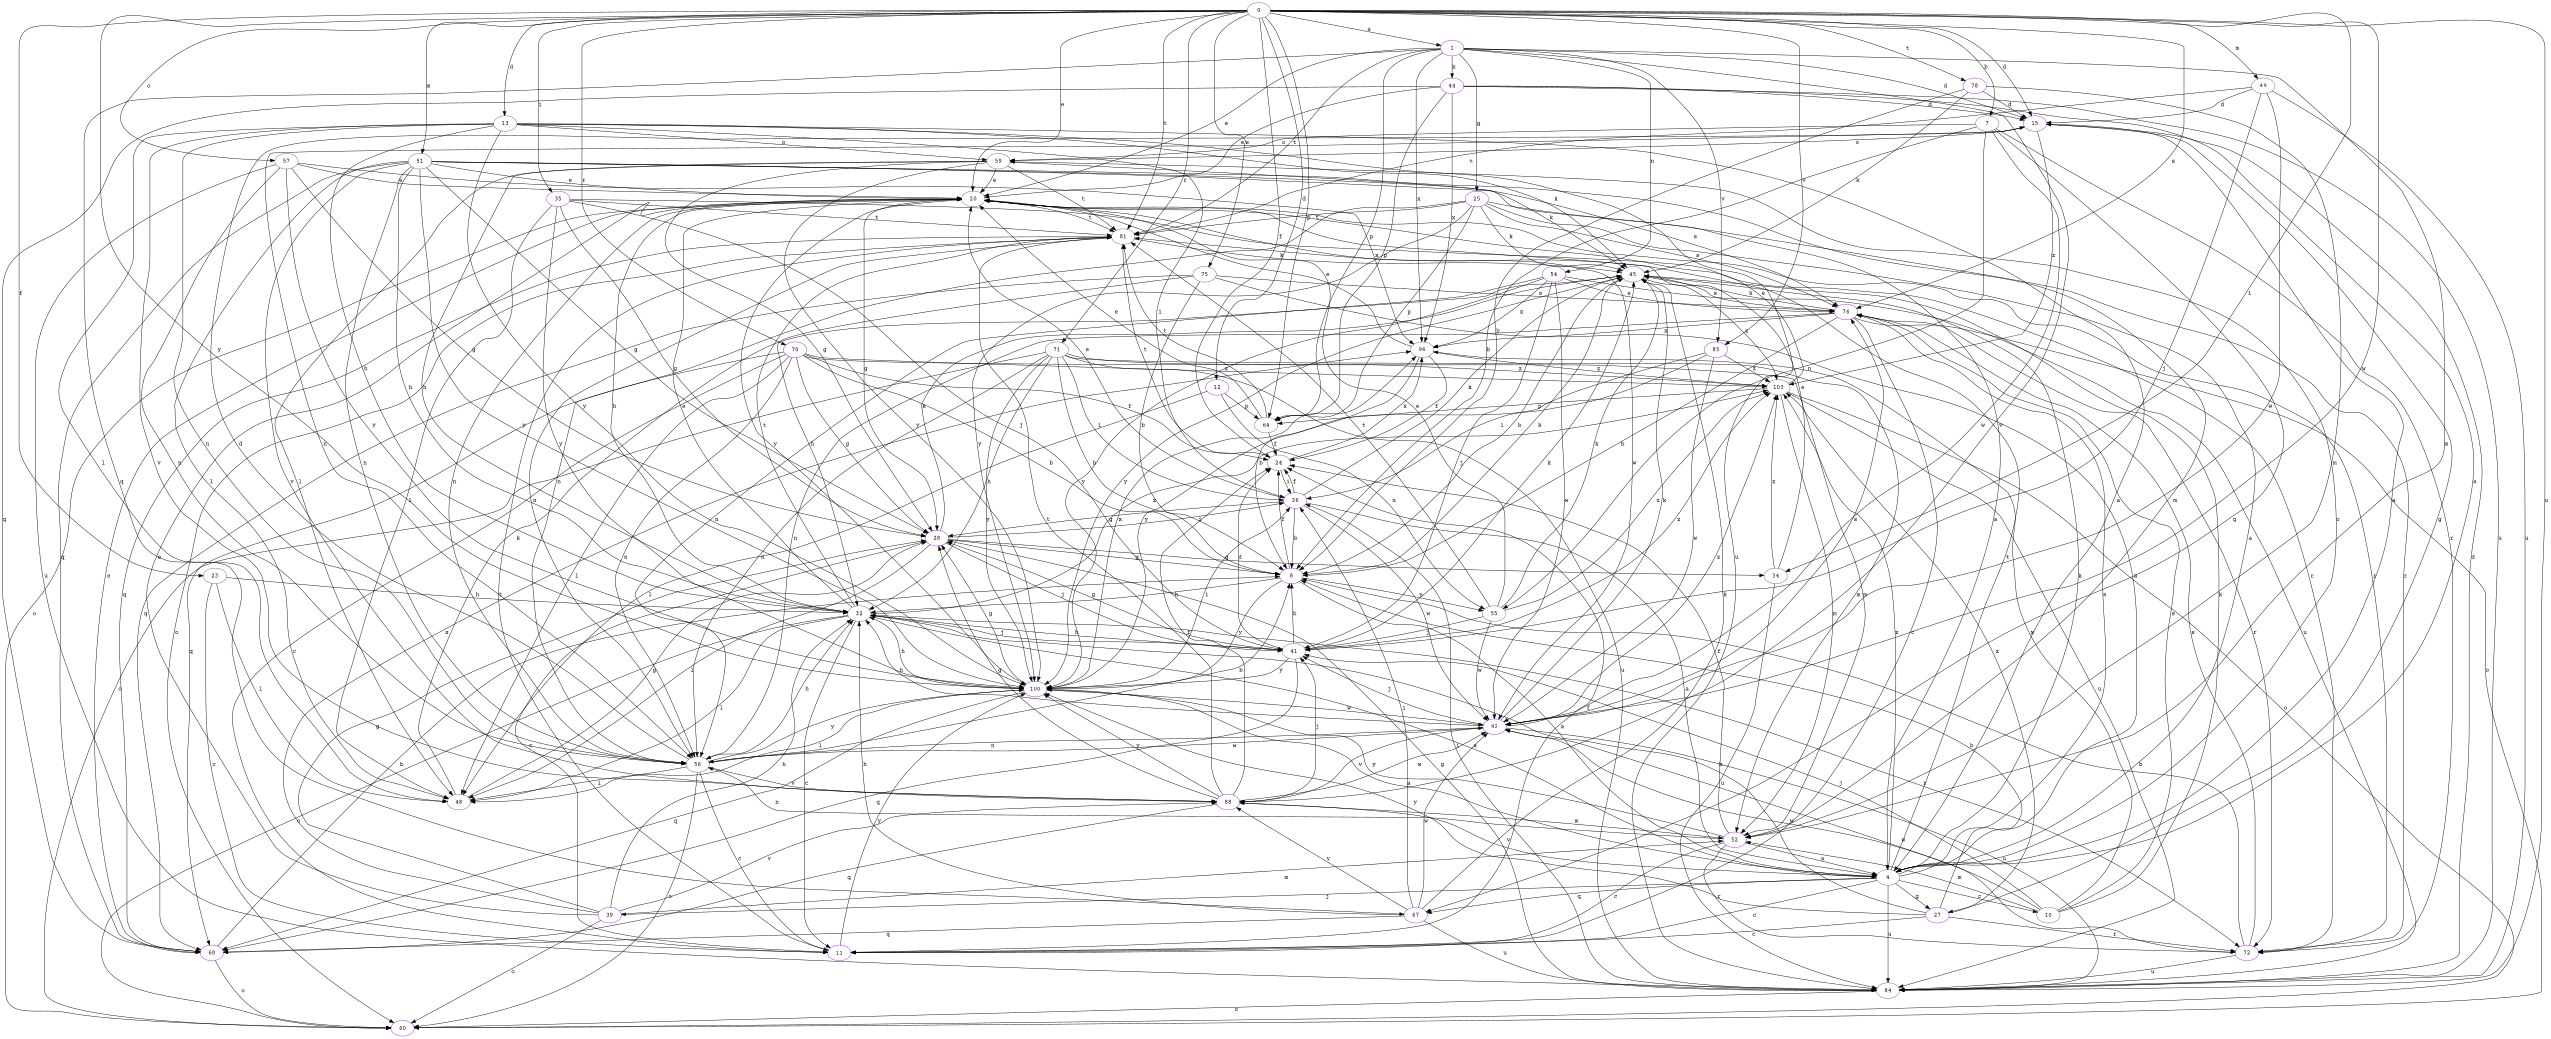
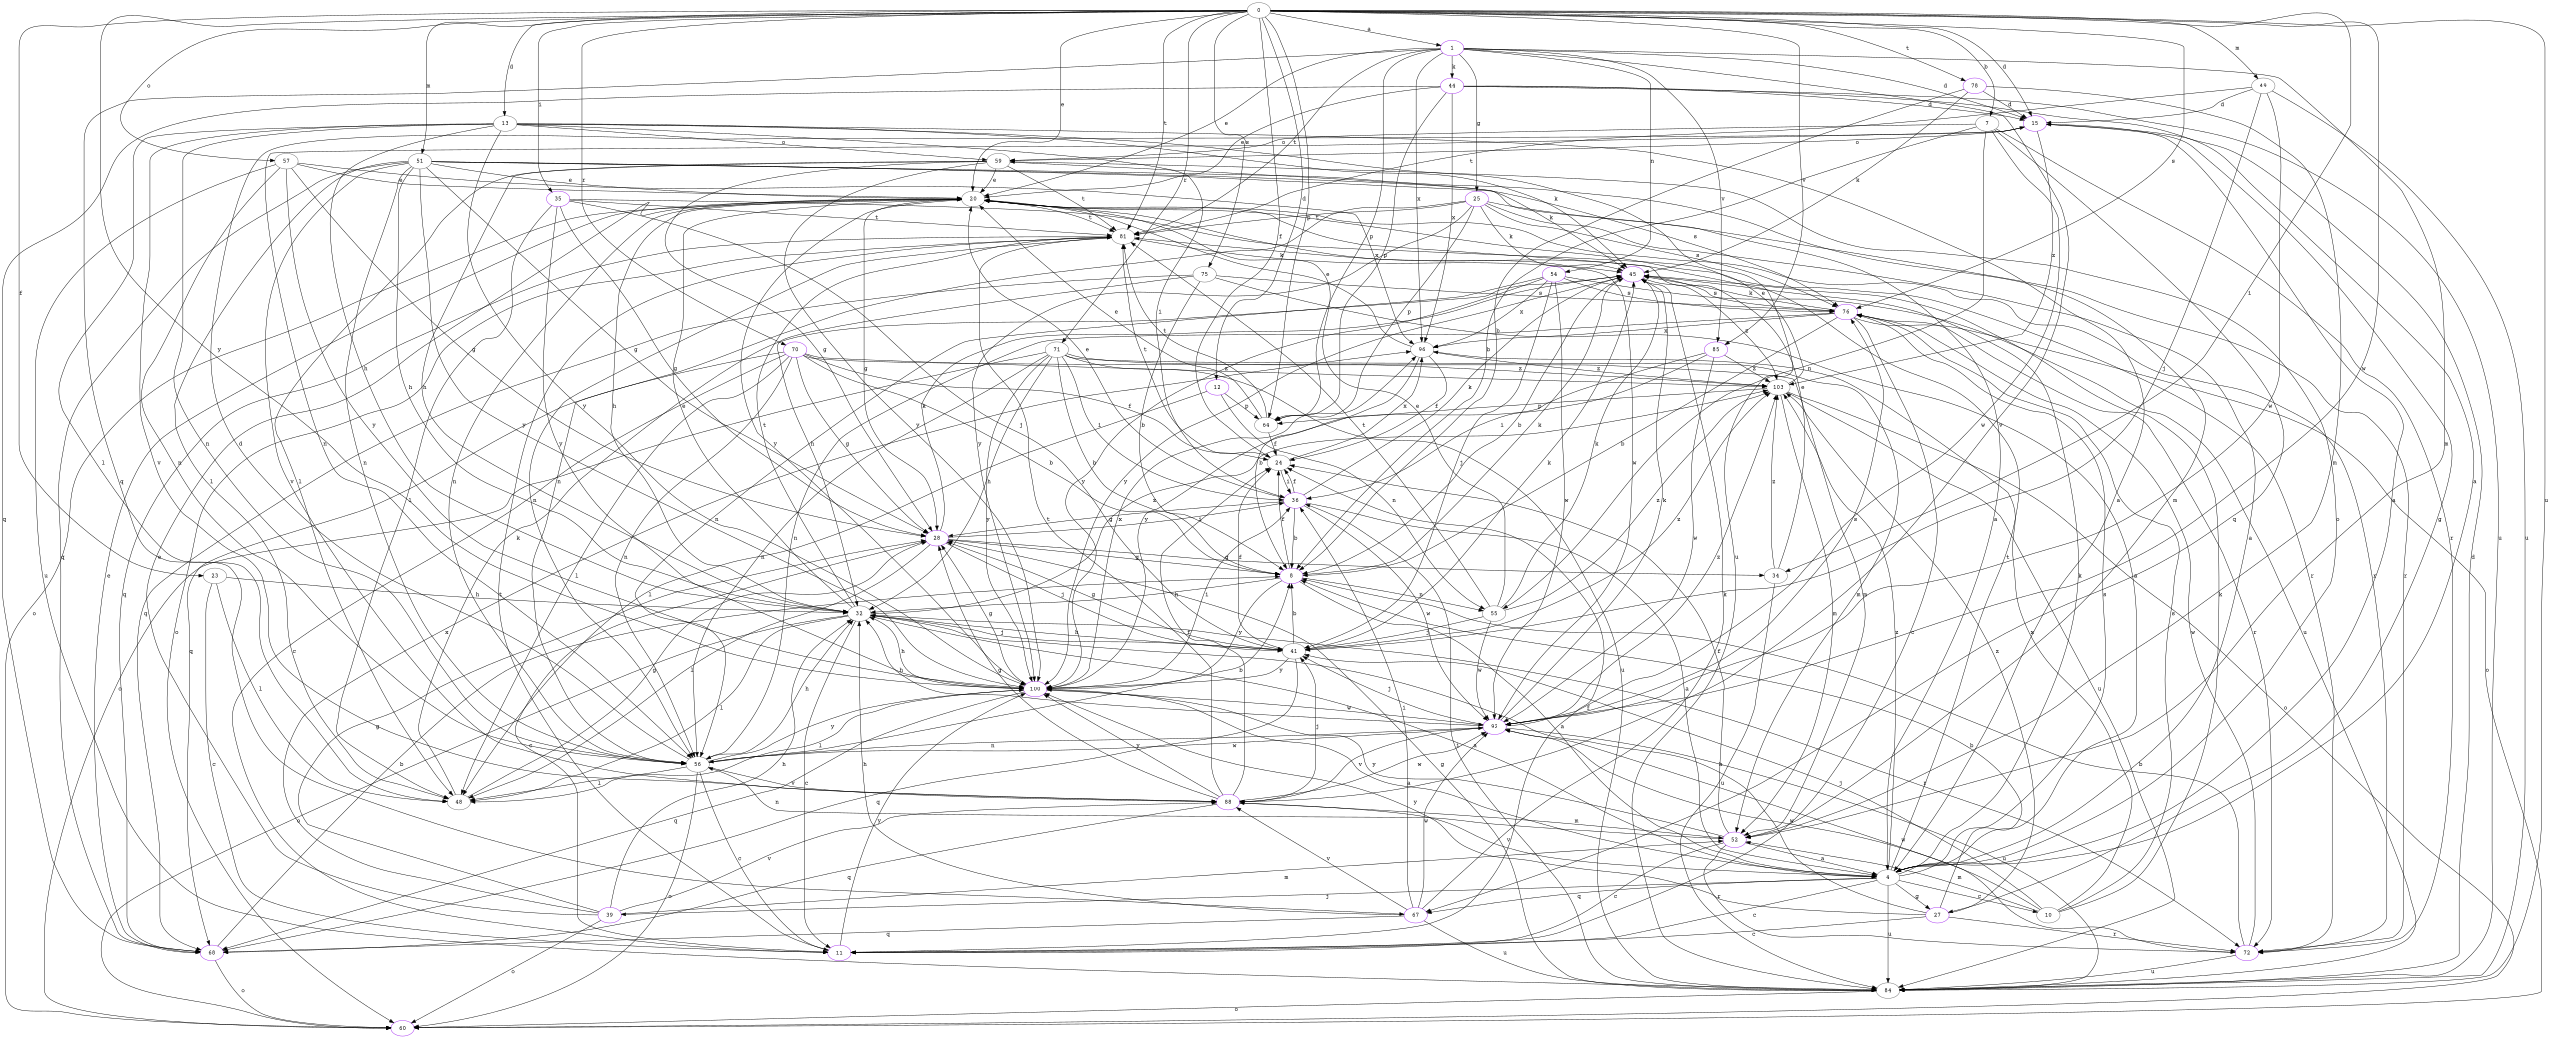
edge "72" -> "76": label "s" -> "w"
